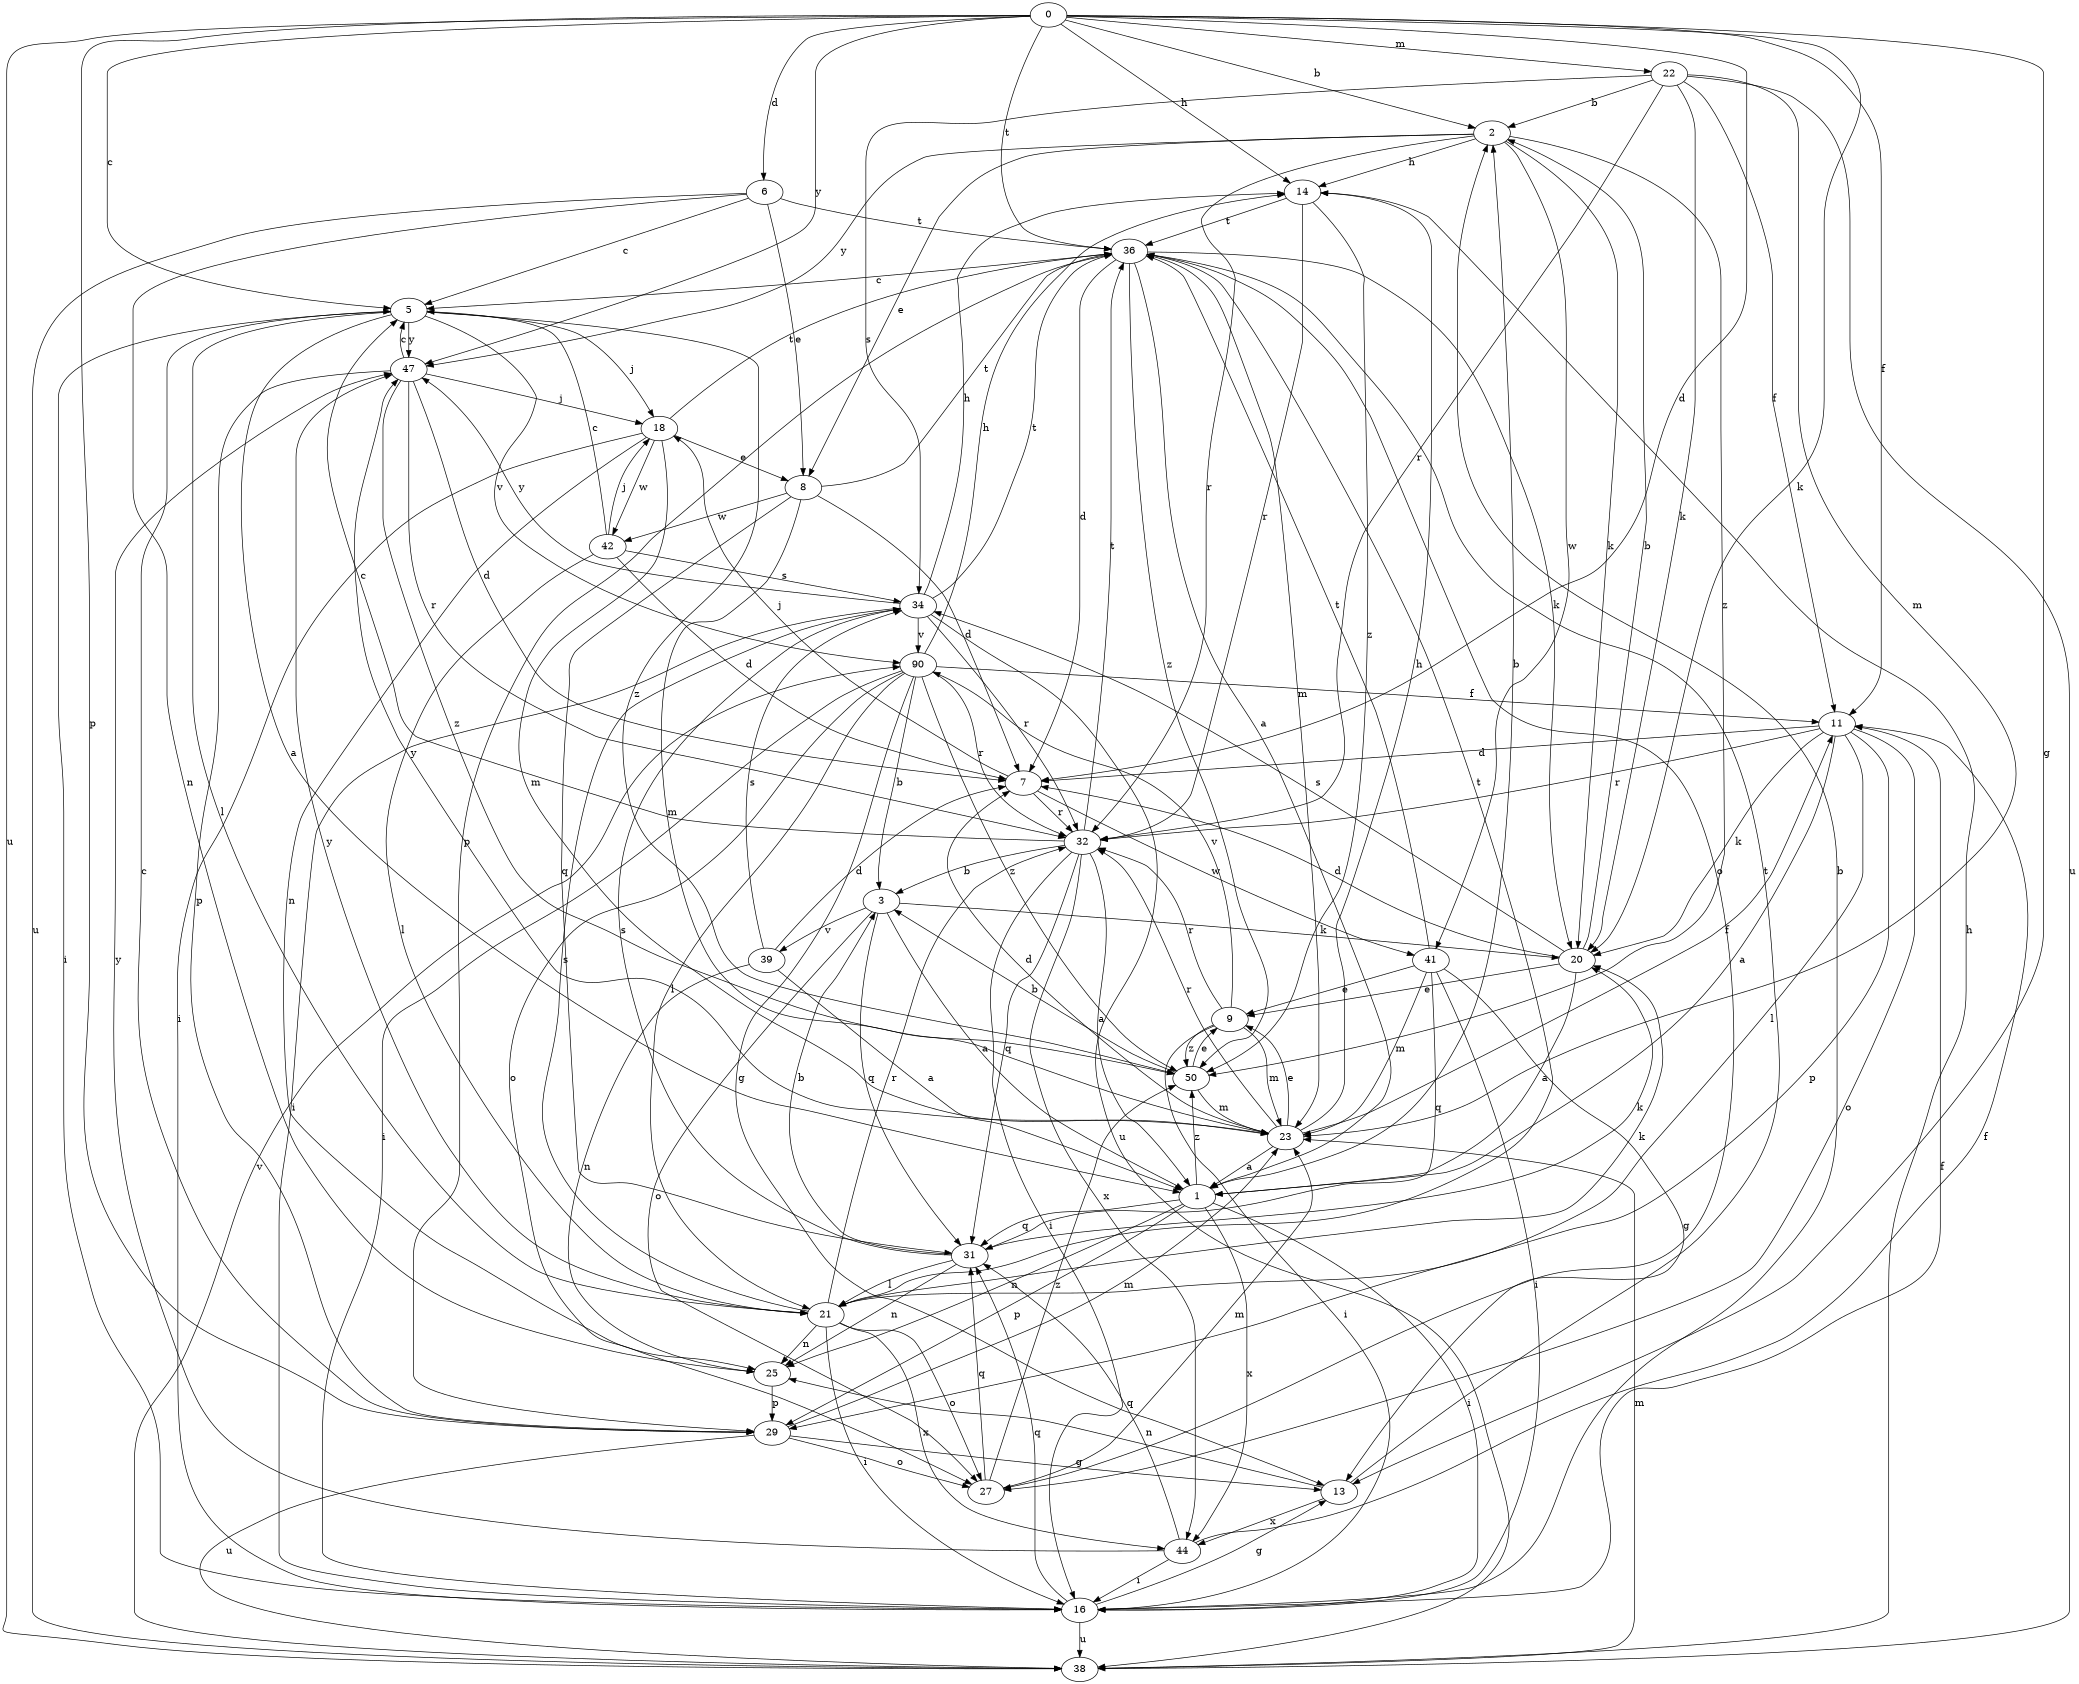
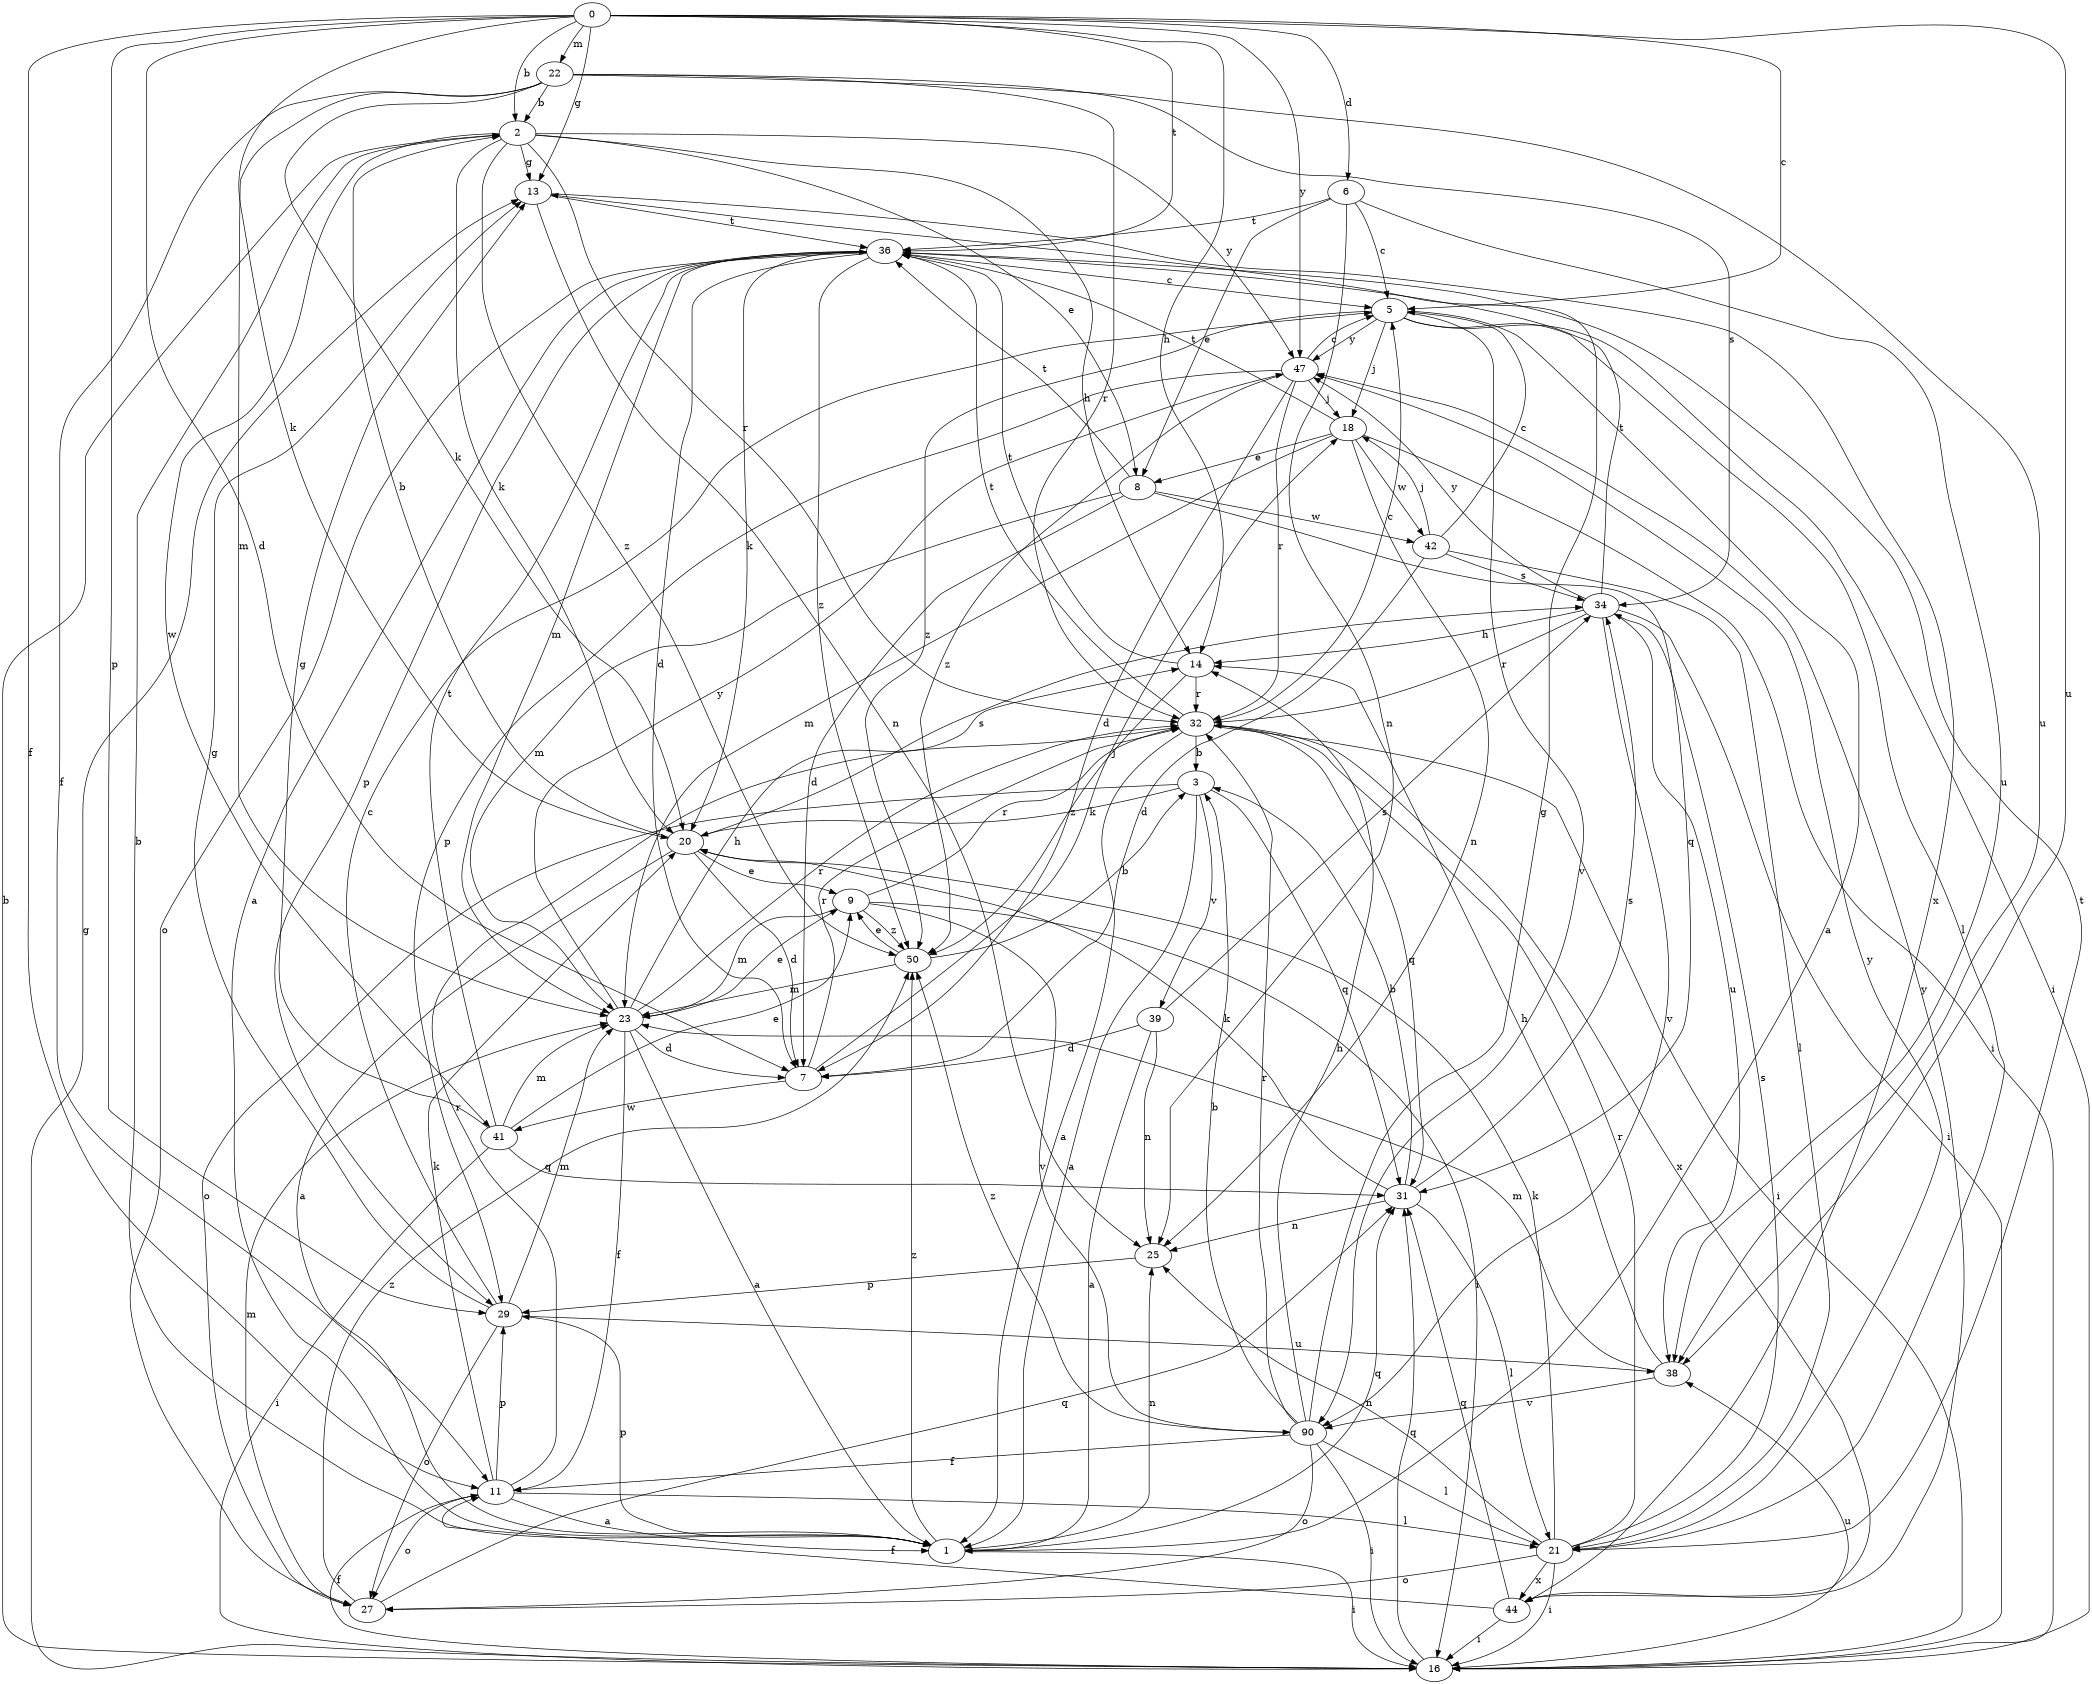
edge "2" -> "13": added, label "g"
edge "11" -> "7": removed, label "d"
edge "1" -> "44": removed, label "x"
